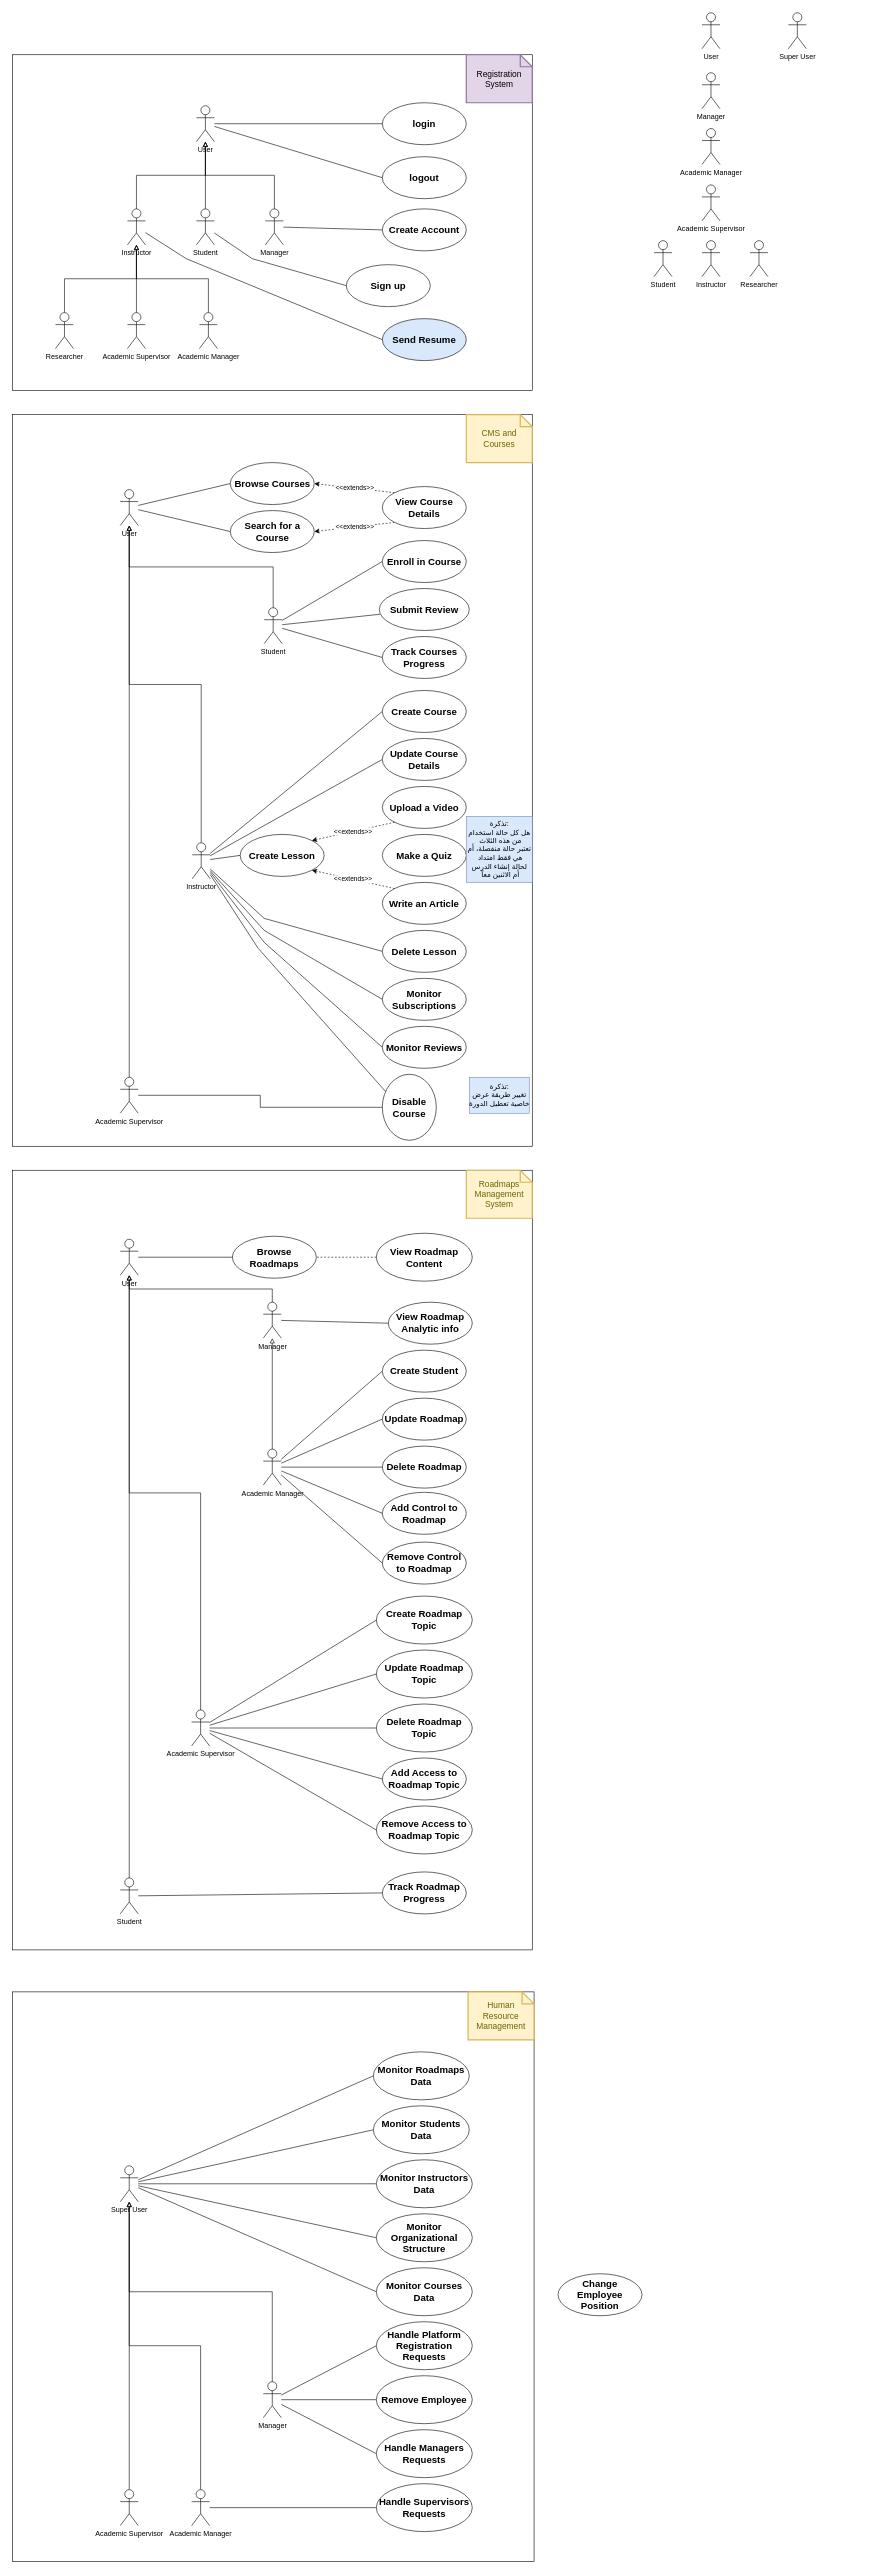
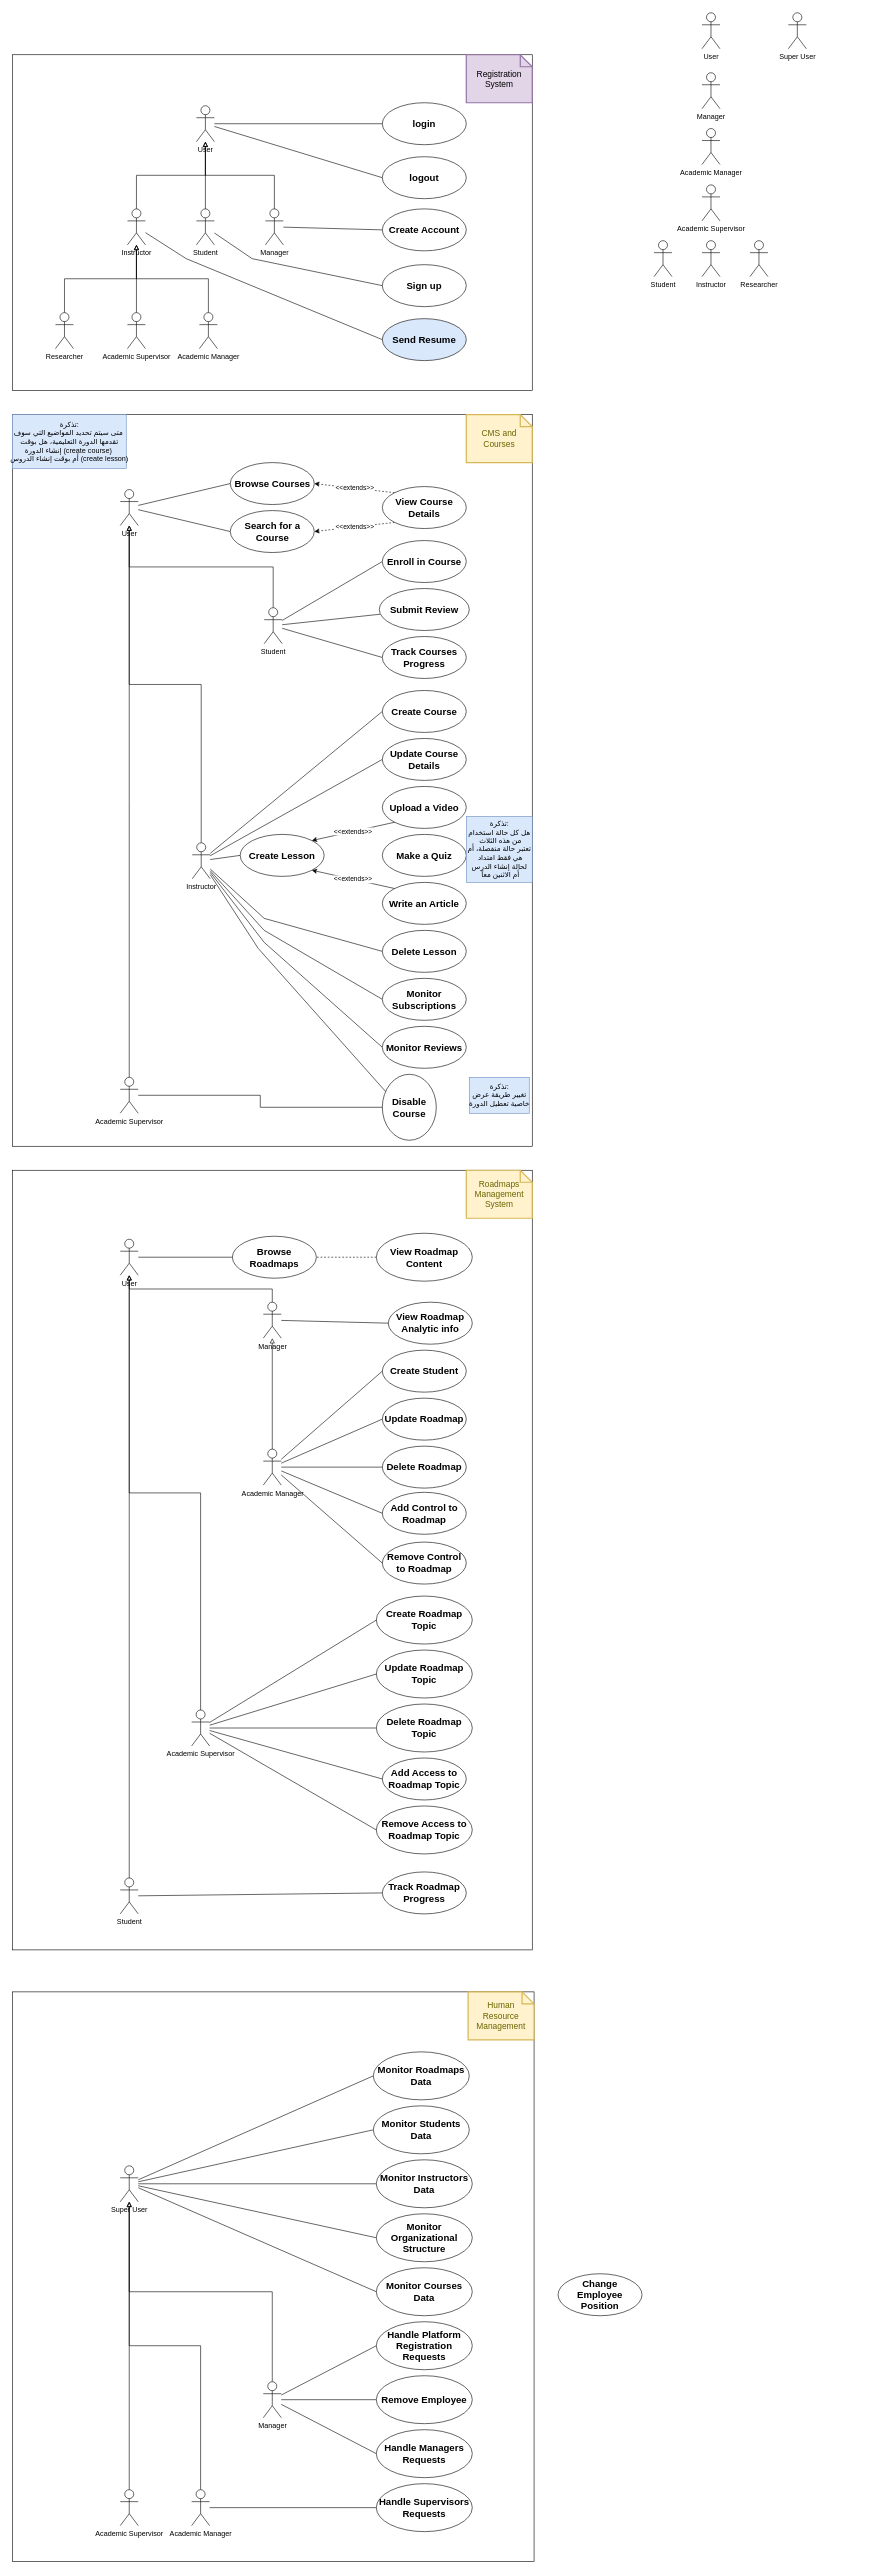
node "Sign up": moved (389, 285) -> (425, 285)
node "تذكرة: متى سيتم تحديد المواضيع التي سوف تقدمها الدورة التعليمية، هل بوقت إنشاء الدورة (create course) أم بوقت إنشاء الدروس (create lesson)": added
edge "Upload a Video" -> "Create Lesson": style dashed -> solid
edge "Write an Article" -> "Create Lesson": style dashed -> solid
